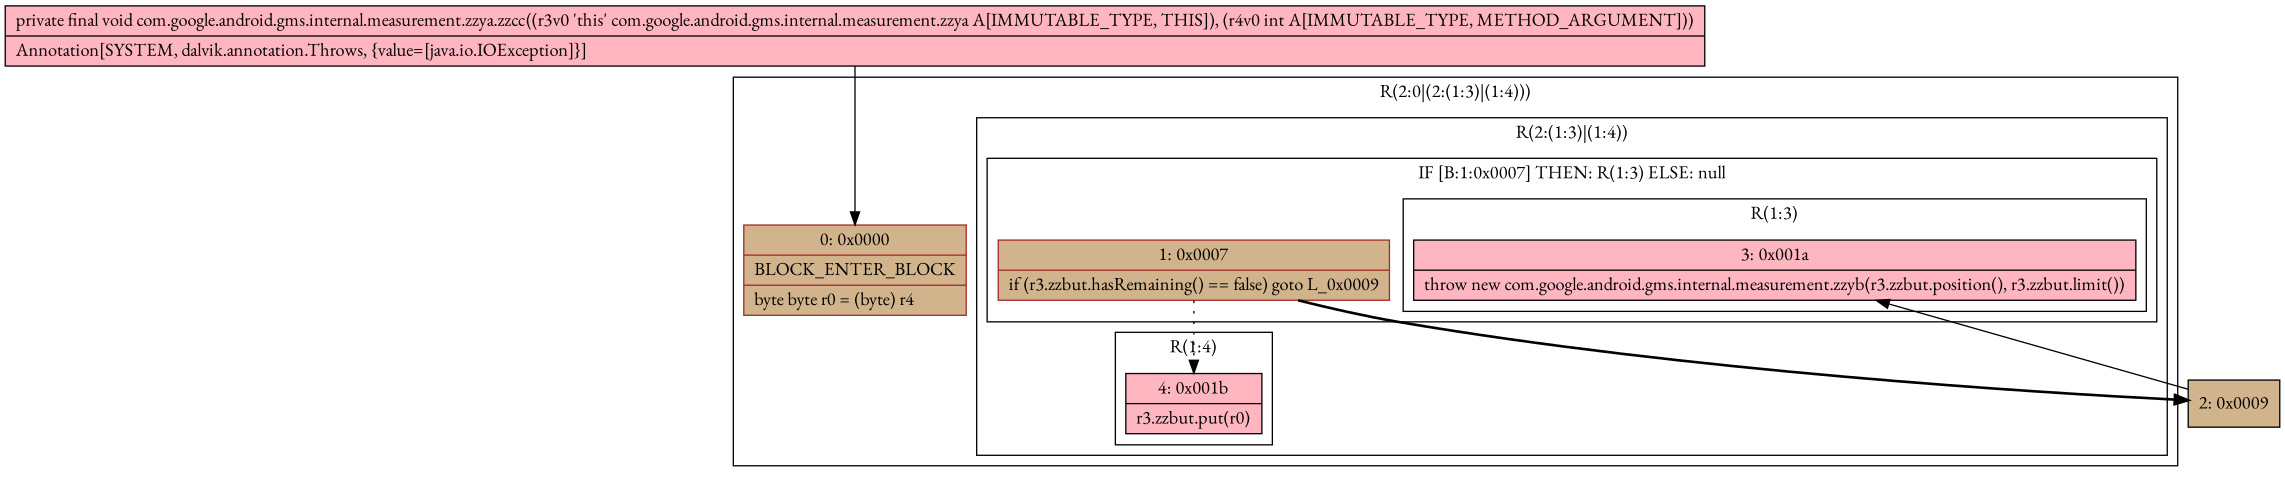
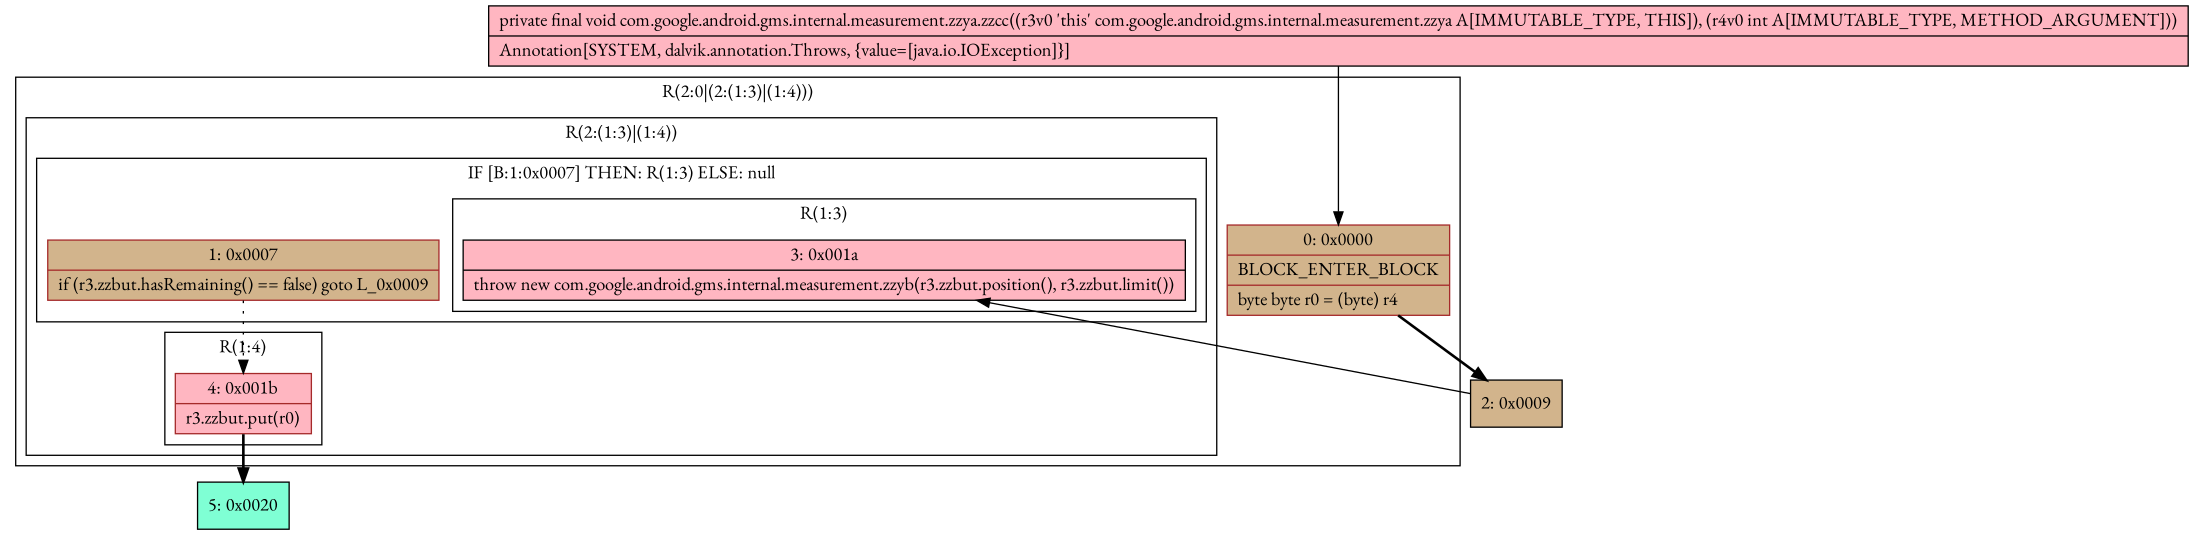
edge "1: 0x0007" -> "2: 0x0009": now "0: 0x0000" -> "2: 0x0009"
node "4: 0x001b": color black -> brown
node "5: 0x0020": added
